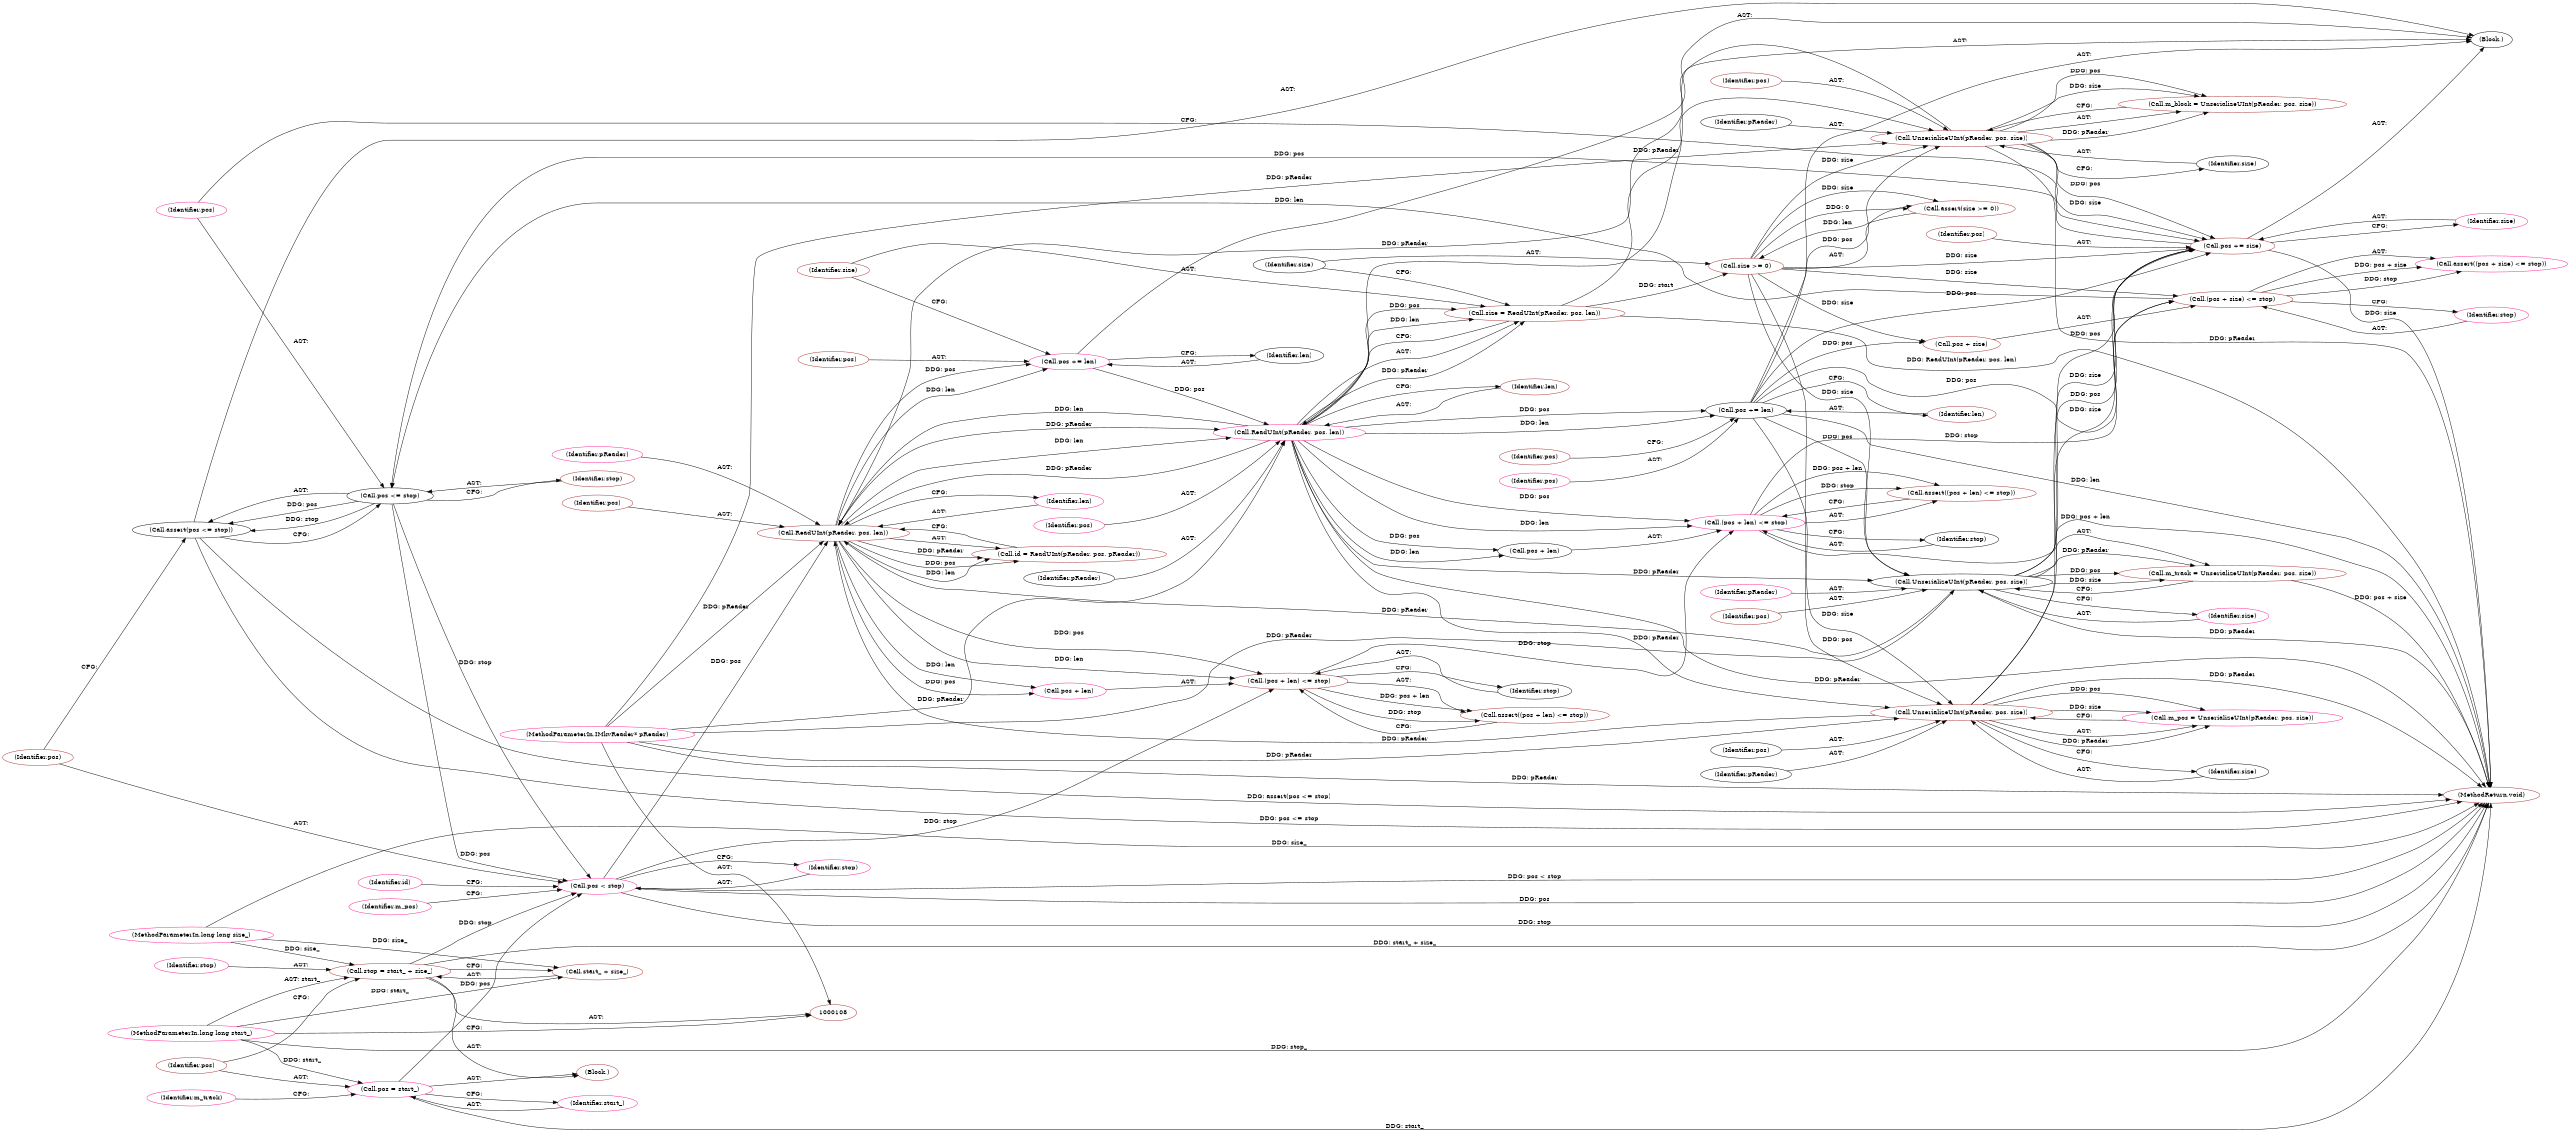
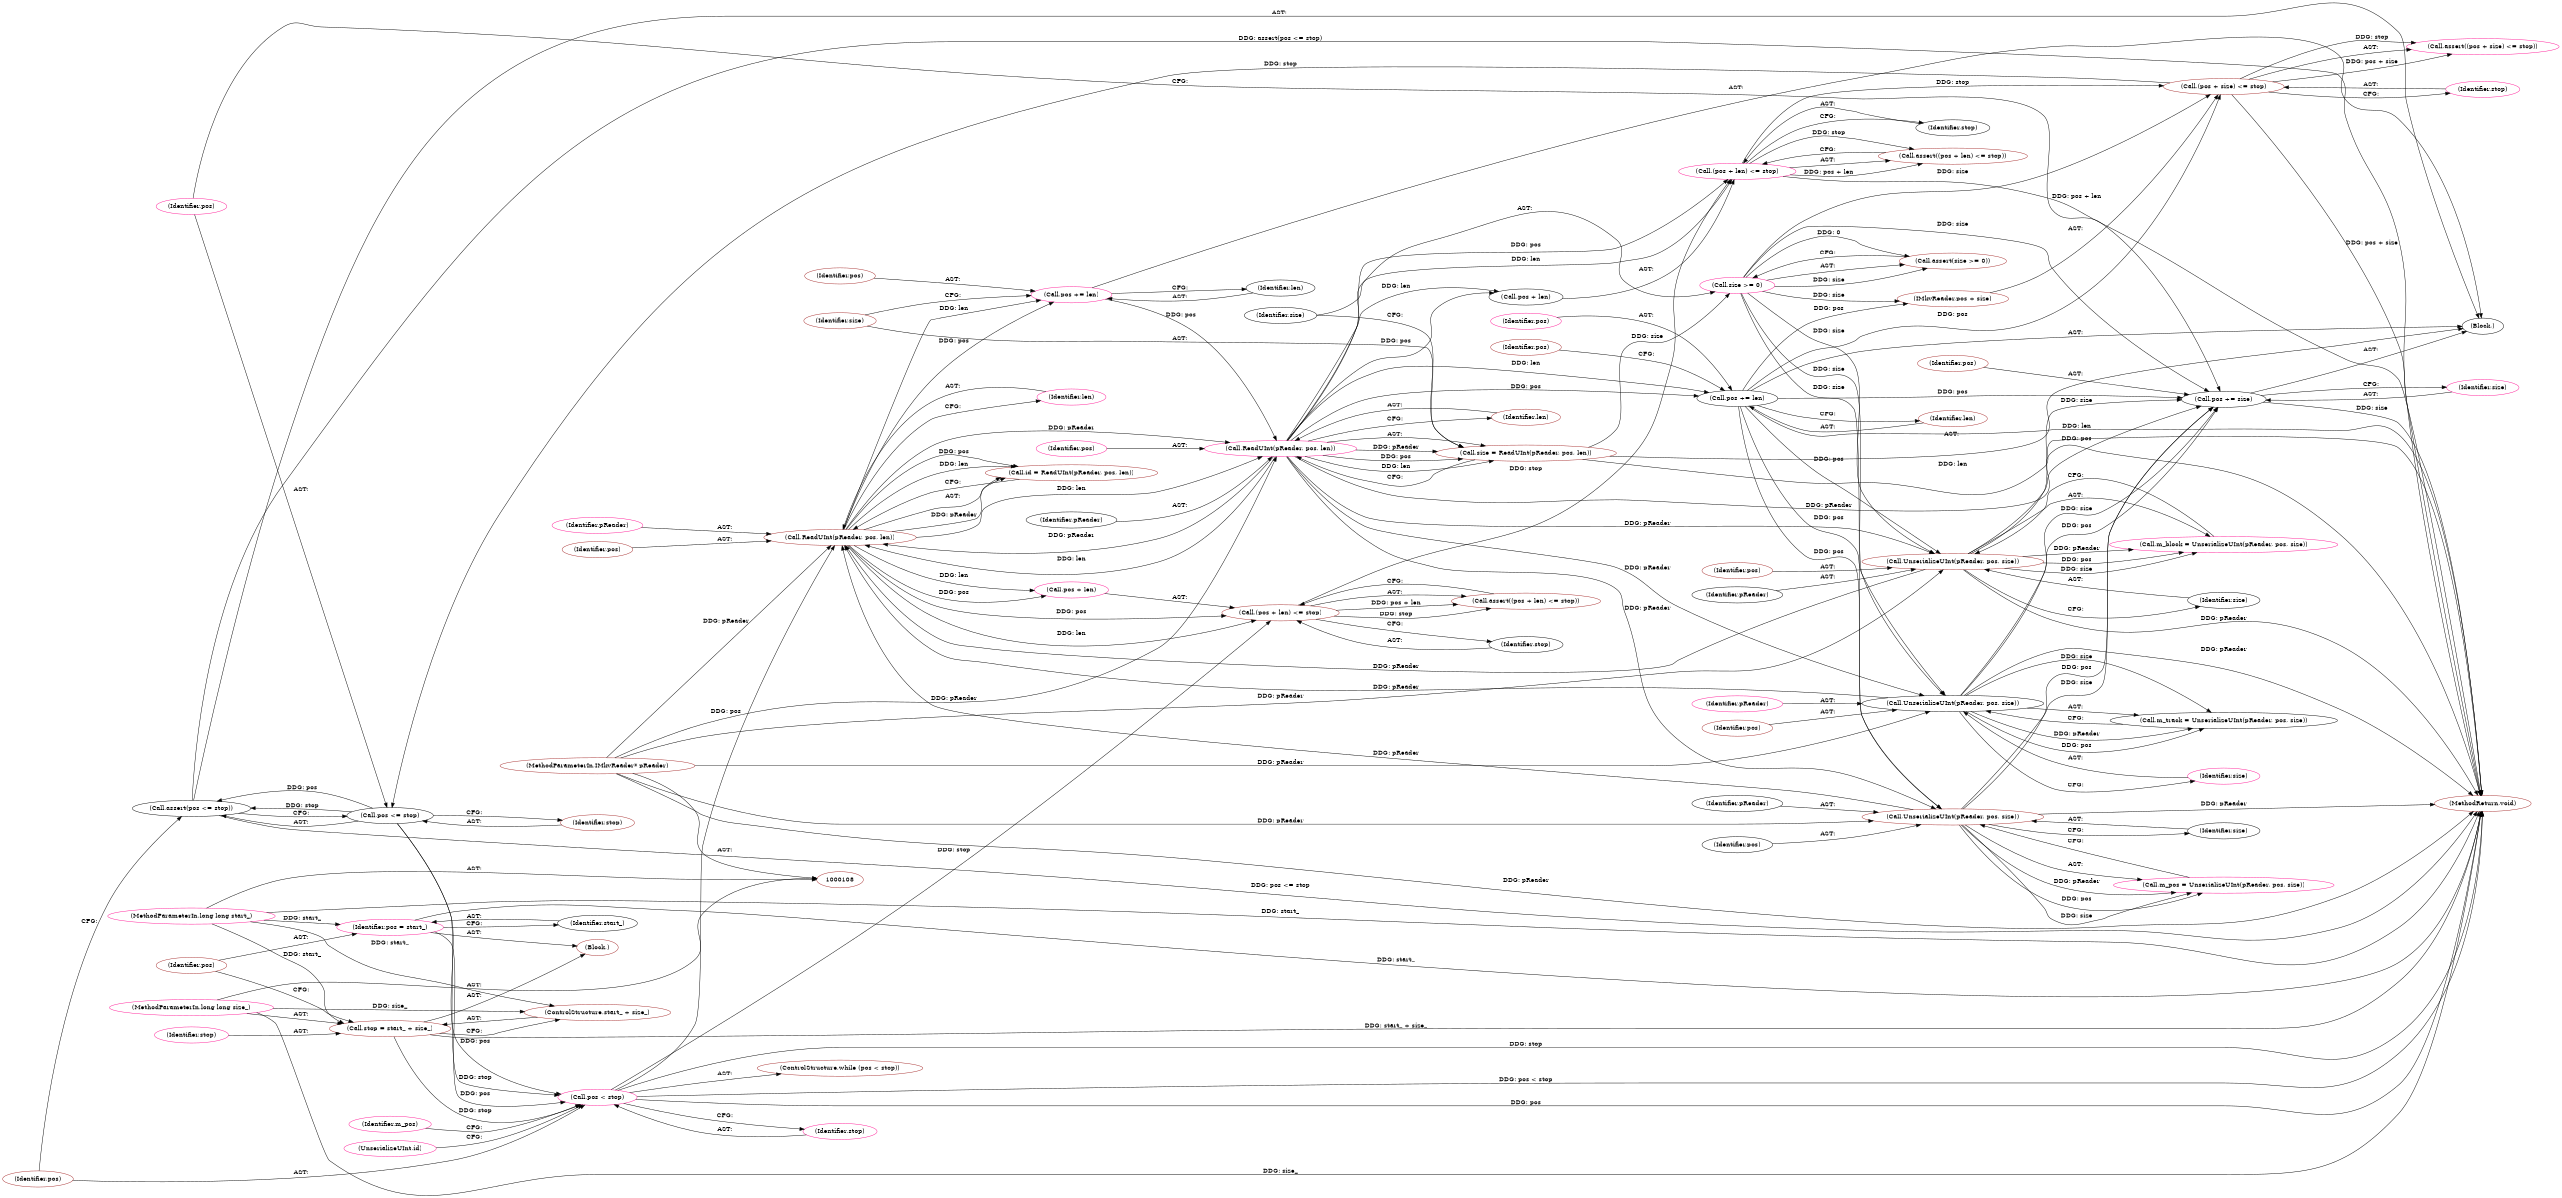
node "(Call,m_block = UnserializeUInt(pReader, pos, size))": color brown -> deeppink
edge "(Call,pos += size)" -> "(Call,pos <= stop)": removed, label "DDG: pos"
edge "(Call,(pos + size) <= stop)" -> "(Call,pos <= stop)": label "DDG: len" -> "DDG: stop"
edge "(Call,assert(size >= 0))" -> "(Call,size >= 0)": label "DDG: len" -> "CFG: "
node "(Call,pos += size)": color brown -> black
node "(Call,size >= 0)": color brown -> deeppink
edge "(Call,size = ReadUInt(pReader, pos, len))" -> "(Call,size >= 0)": label "DDG: start" -> "DDG: size"
node "(Call,pos + size)": label "(Call,pos + size)" -> "(IMkvReader,pos + size)"
edge "(Call,size = ReadUInt(pReader, pos, len))" -> "(MethodReturn,void)": label "DDG: ReadUInt(pReader, pos, len)" -> "DDG: len"
node "(Call,id = ReadUInt(pReader, pos, pReader))": label "(Call,id = ReadUInt(pReader, pos, pReader))" -> "(Call,id = ReadUInt(pReader, pos, len))"
node "(Call,m_track = UnserializeUInt(pReader, pos, size))": color brown -> black
edge "(Call,m_track = UnserializeUInt(pReader, pos, size))" -> "(MethodReturn,void)": now "(Call,(pos + size) <= stop)" -> "(MethodReturn,void)"
node "(MethodParameterIn,IMkvReader* pReader)": color deeppink -> brown
node "(Identifier,id)": label "(Identifier,id)" -> "(UnserializeUInt,id)"
edge "(MethodParameterIn,long long size_)" -> "(Call,stop = start_ + size_)": label "DDG: size_" -> "AST: "
node "(Call,start_ + size_)": label "(Call,start_ + size_)" -> "(ControlStructure,start_ + size_)"
edge "(MethodParameterIn,long long start_)" -> "(Call,stop = start_ + size_)": label "AST: start_" -> "DDG: start_"
edge "(Call,stop = start_ + size_)" -> "1000108": now "(MethodParameterIn,long long size_)" -> "1000108"
edge "(MethodParameterIn,long long start_)" -> "1000108": label "CFG: " -> "AST: "
edge "(MethodParameterIn,long long start_)" -> "(MethodReturn,void)": label "DDG: stop_" -> "DDG: start_"
node "(ControlStructure,while (pos < stop))": added
node "(Call,pos = start_)": label "(Call,pos = start_)" -> "(Identifier,pos = start_)"
node "(Identifier,m_track)": removed
node "(Identifier,start_)": color deeppink -> black
